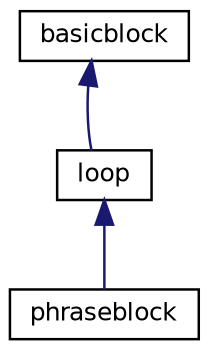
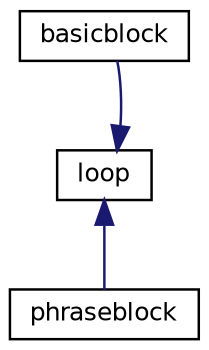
edge "loop" -> "basicblock": reversed
